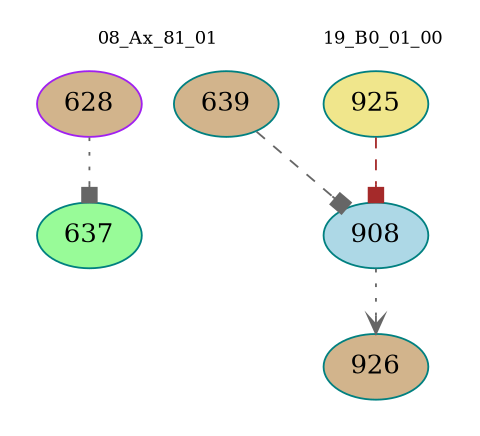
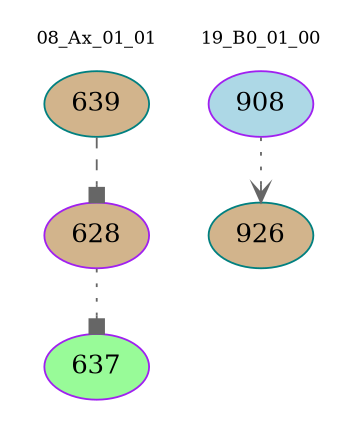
cluster "08_Ax_81_01": label "08_Ax_81_01" -> "08_Ax_01_01"
node "925": removed
edge "639" -> "908": now "639" -> "628"
node "637": color teal -> purple
node "908": color teal -> purple
